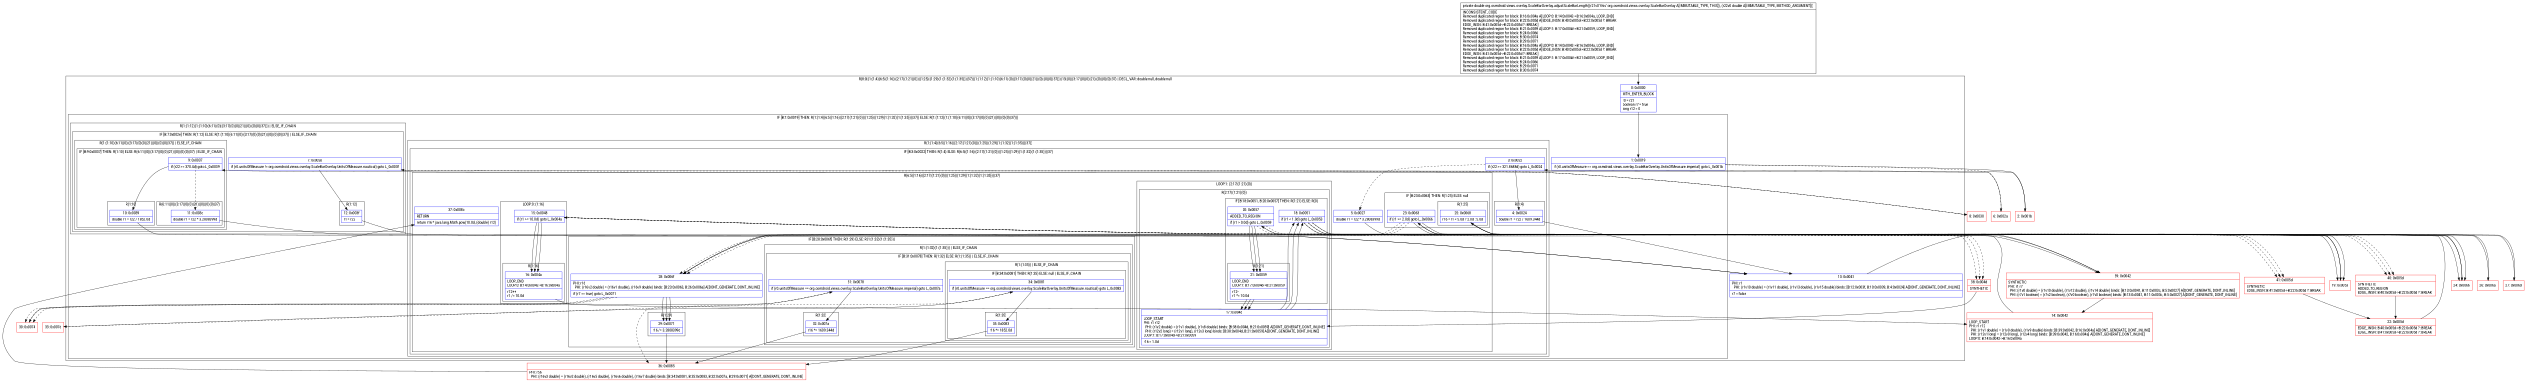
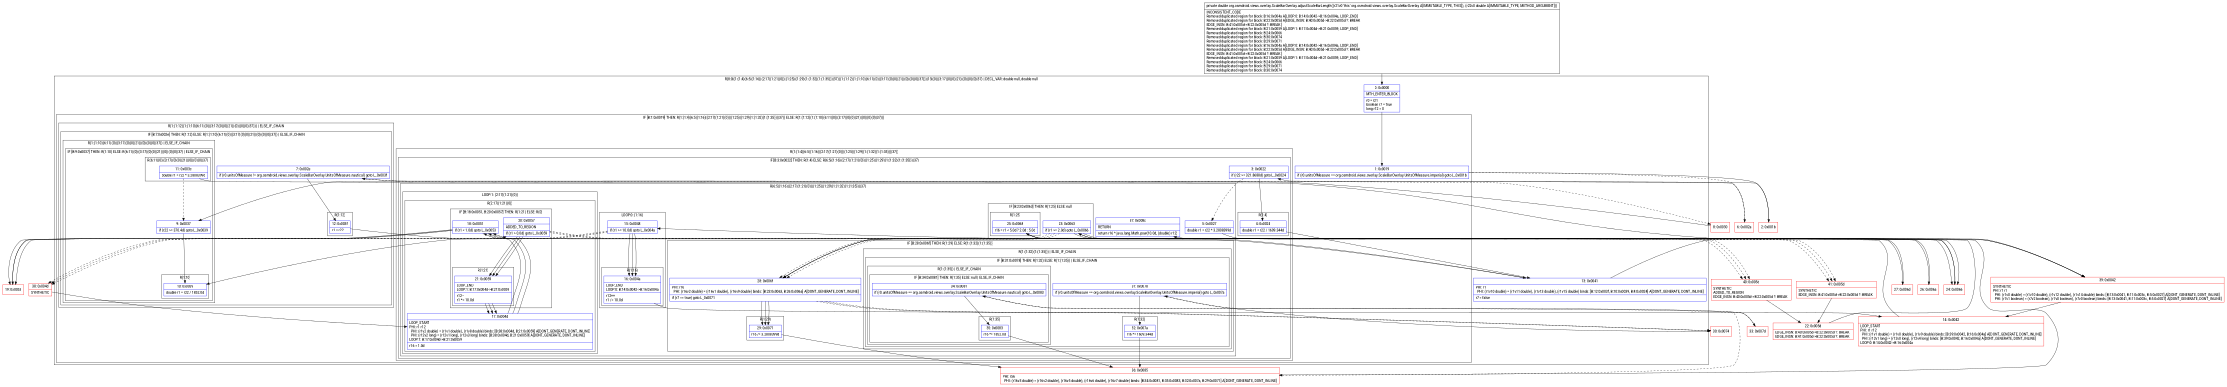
edge "9: 0x0037" -> "11: 0x003c": reversed
edge "10: 0x0039" -> "13: 0x0041": reversed
